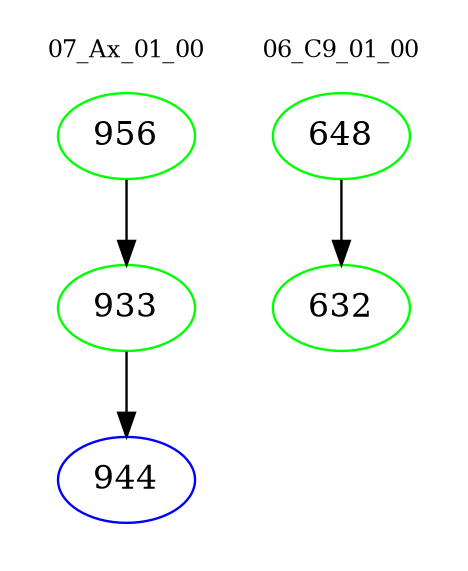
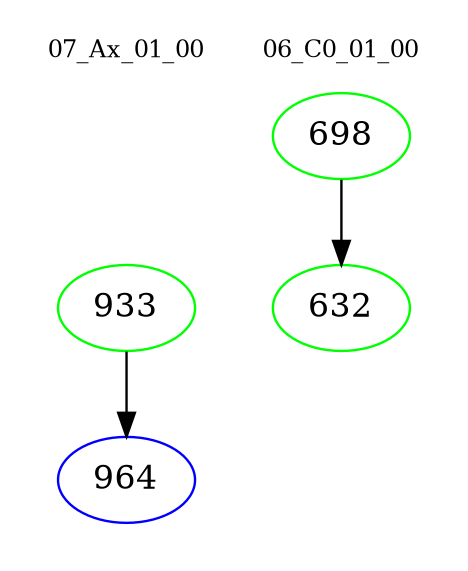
cluster "06_C9_01_00": label "06_C9_01_00" -> "06_C0_01_00"
node "956": removed
node "648": label "648" -> "698"
node "944": label "944" -> "964"
